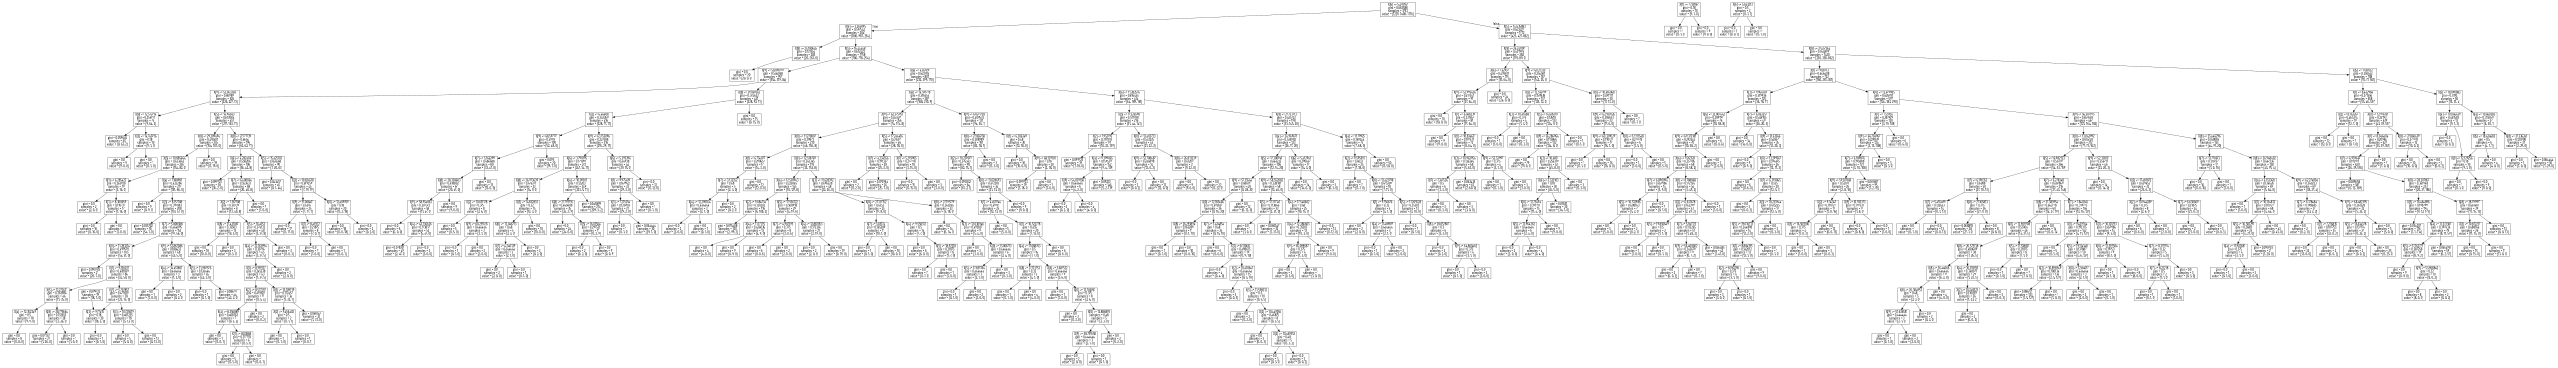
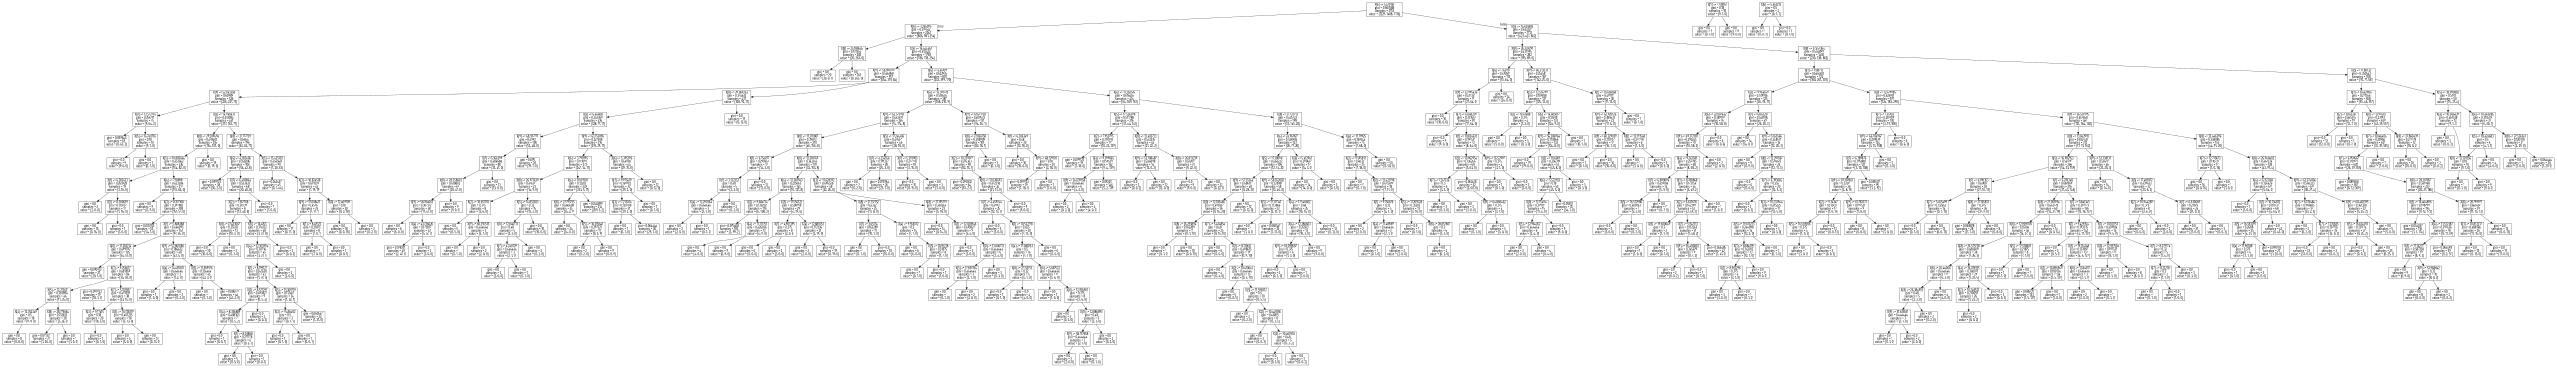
node "gini = 0.0 samples = 263 value = [0, 263, 0]": added
node "gini = 0.05551 samples = 30 value = [34, 1, 0]": label "gini = 0.05551 samples = 30 value = [34, 1, 0]" -> "gini = 0.05551 samples = 35 value = [34, 1, 0]"
edge "X[8] <= 28.057807 gini = 0.5 samples = 6 value = [3, 3, 0]" -> "X[9] <= 64.860462 gini = 0.375 samples = 4 value = [3, 1, 0]": now "gini = 0.062435 samples = 62 value = [2, 60, 0]" -> "X[9] <= 64.860462 gini = 0.375 samples = 4 value = [3, 1, 0]"
node "X[0] <= 12.886893 samples = 0.48 samples = 5 value = [2, 3, 0]": label "X[0] <= 12.886893 samples = 0.48 samples = 5 value = [2, 3, 0]" -> "X[0] <= 12.886893 gini = 0.48 samples = 5 value = [2, 3, 0]"
